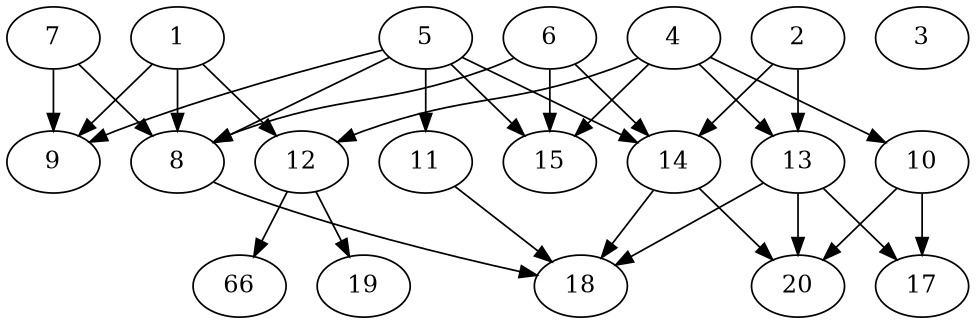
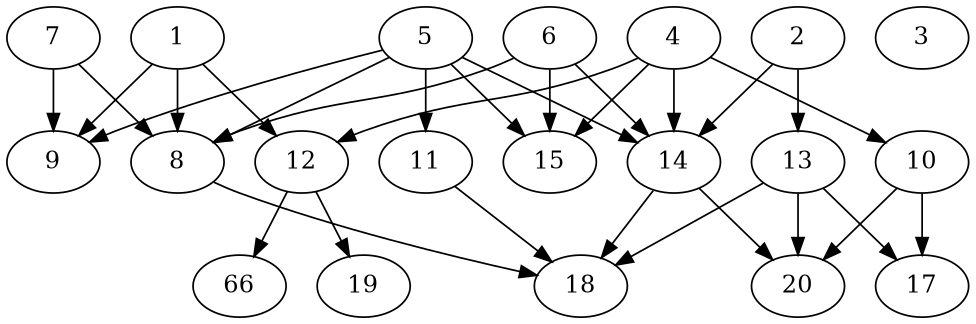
edge "4" -> "13": now "4" -> "14"
